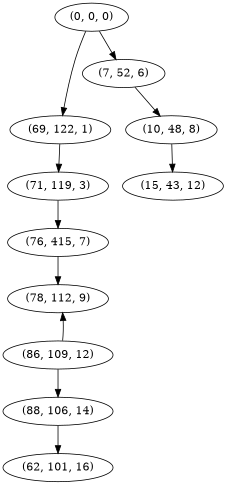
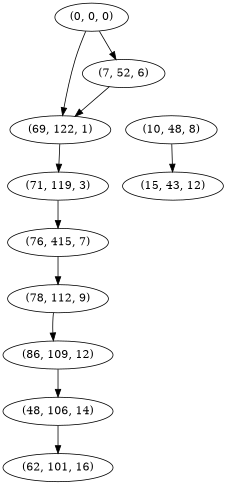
edge "(7, 52, 6)" -> "(10, 48, 8)": now "(7, 52, 6)" -> "(69, 122, 1)"
edge "(86, 109, 12)" -> "(78, 112, 9)": reversed
node "(88, 106, 14)": label "(88, 106, 14)" -> "(48, 106, 14)"
